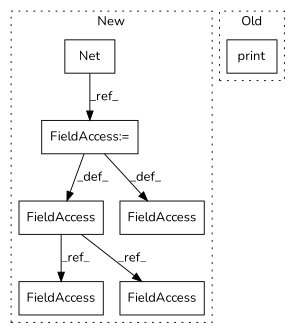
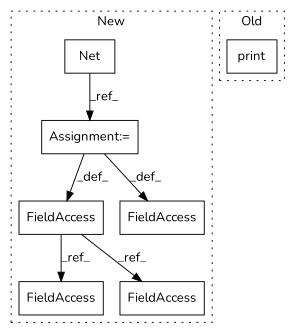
node "FieldAccess:=": label "FieldAccess:=" -> "Assignment:="
